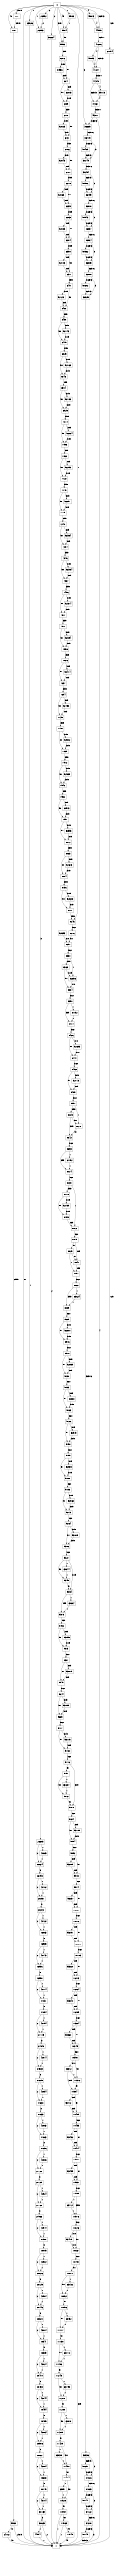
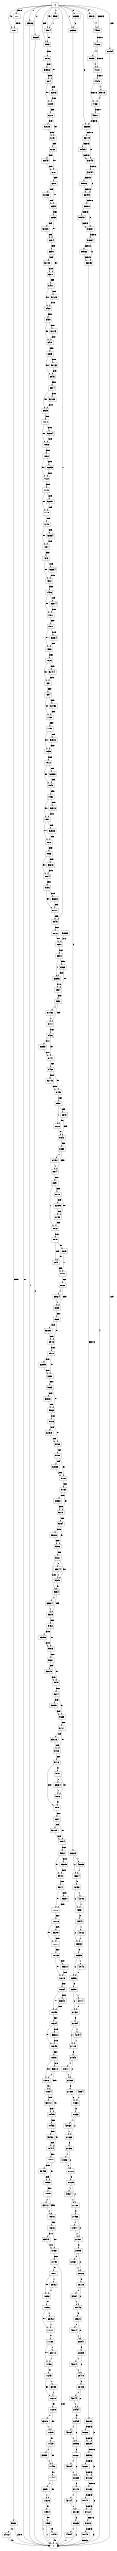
edge "27609" -> "42834": removed, label "1"
